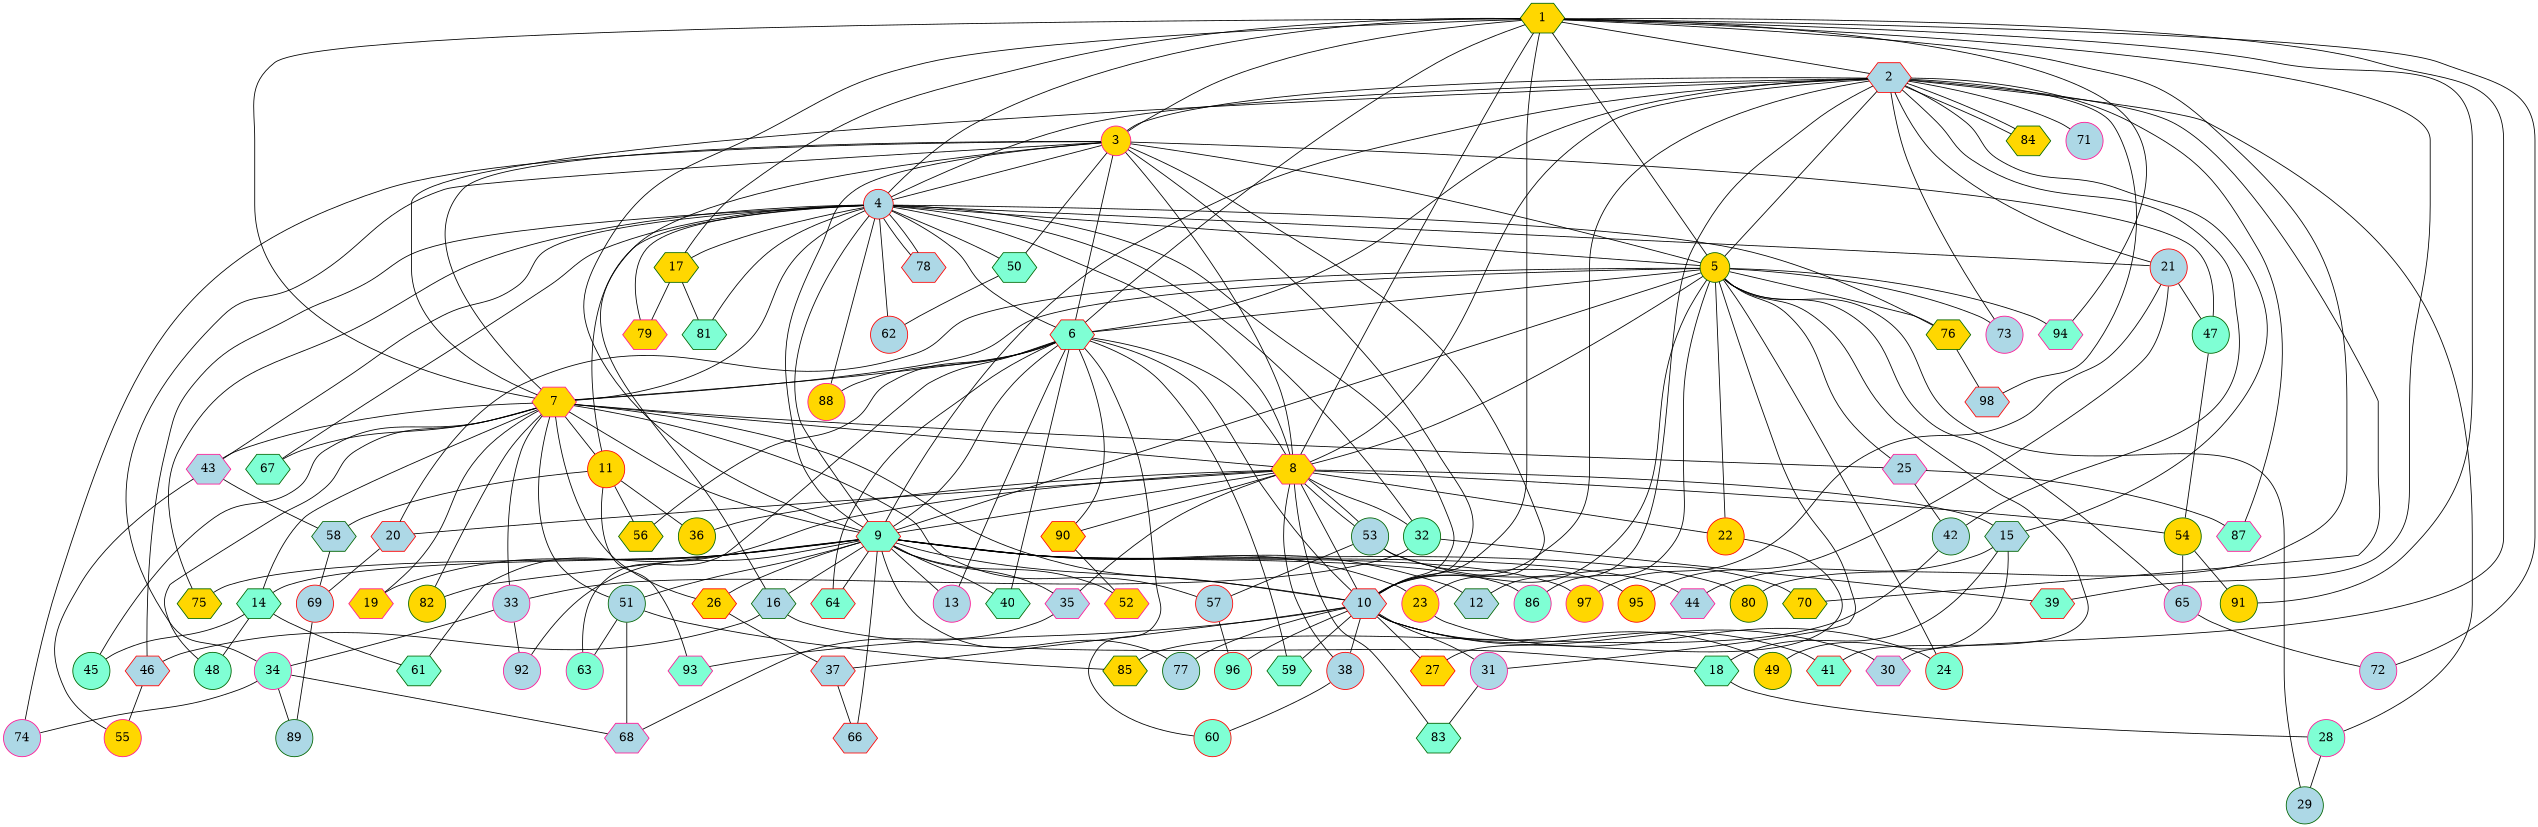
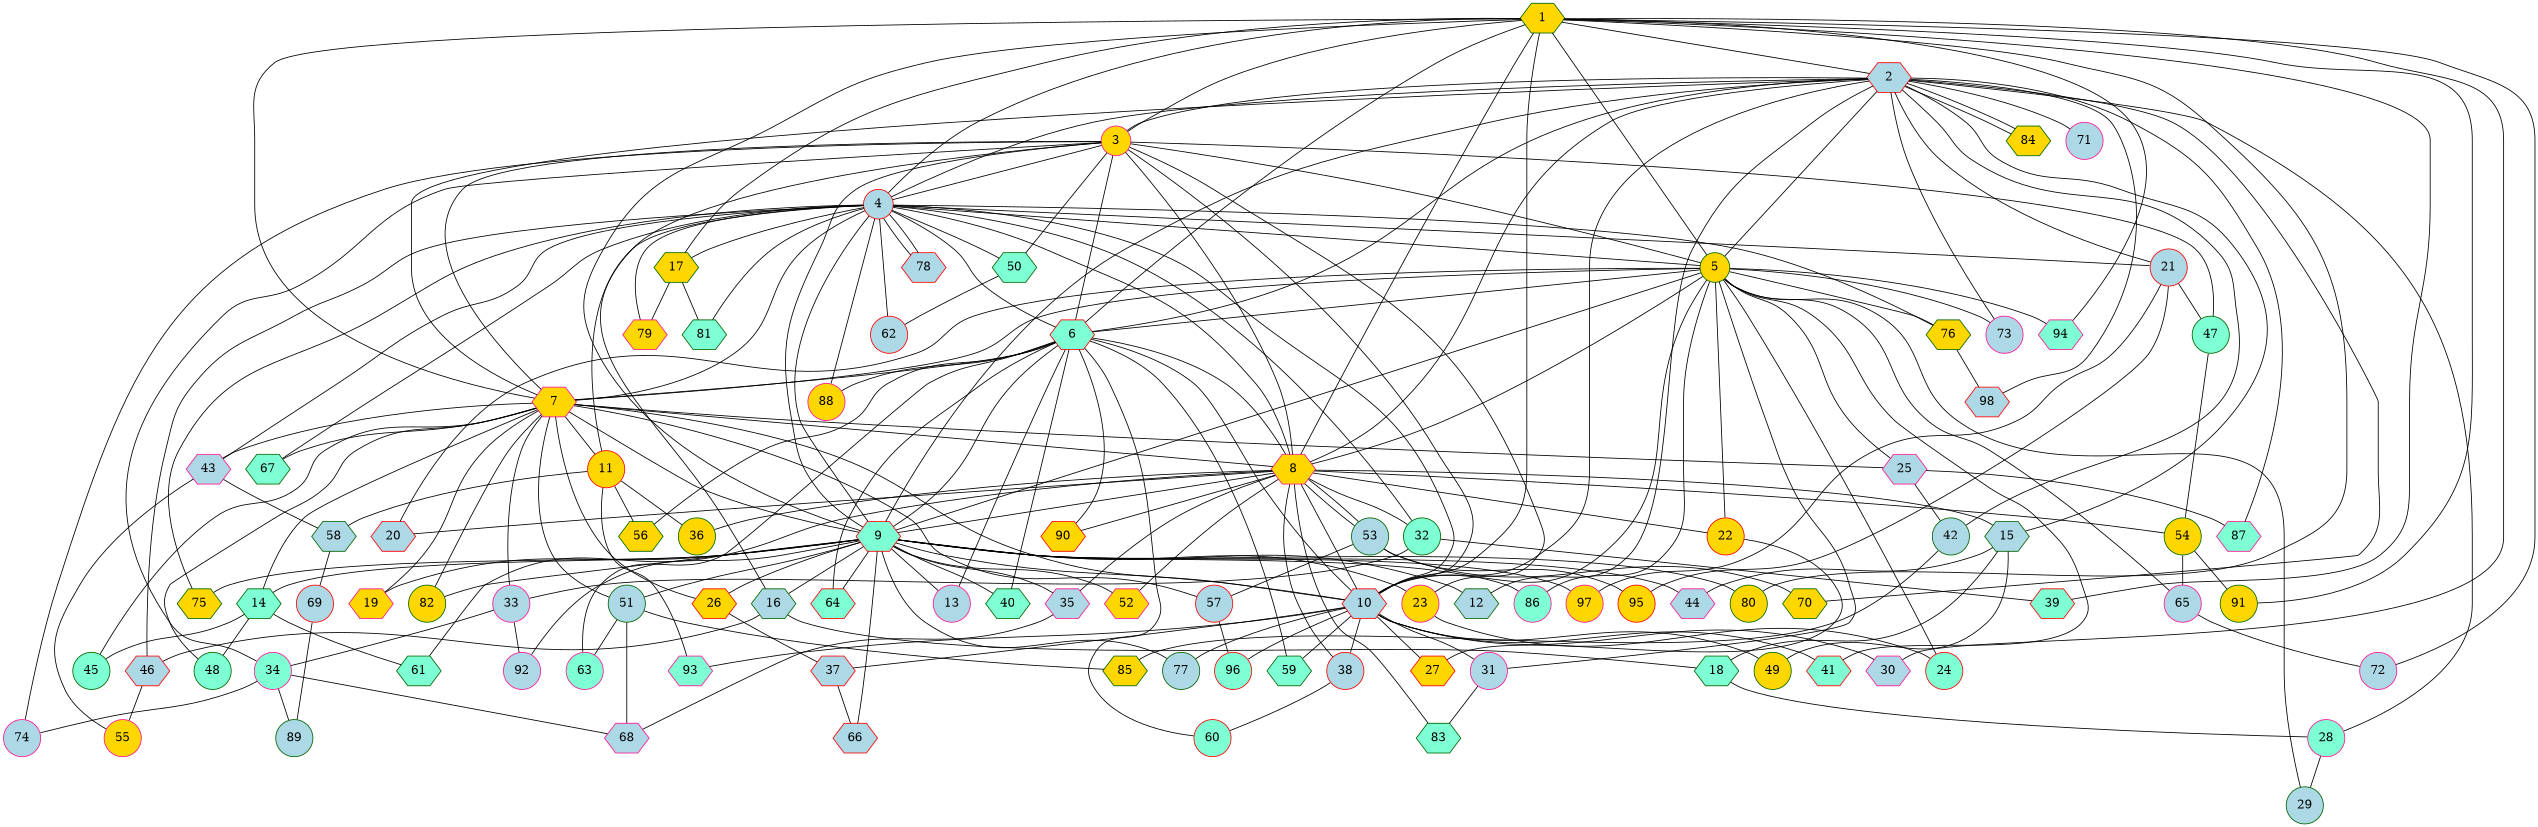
edge "20" -- "69": removed
edge "90" -- "52": now "8" -- "52"
